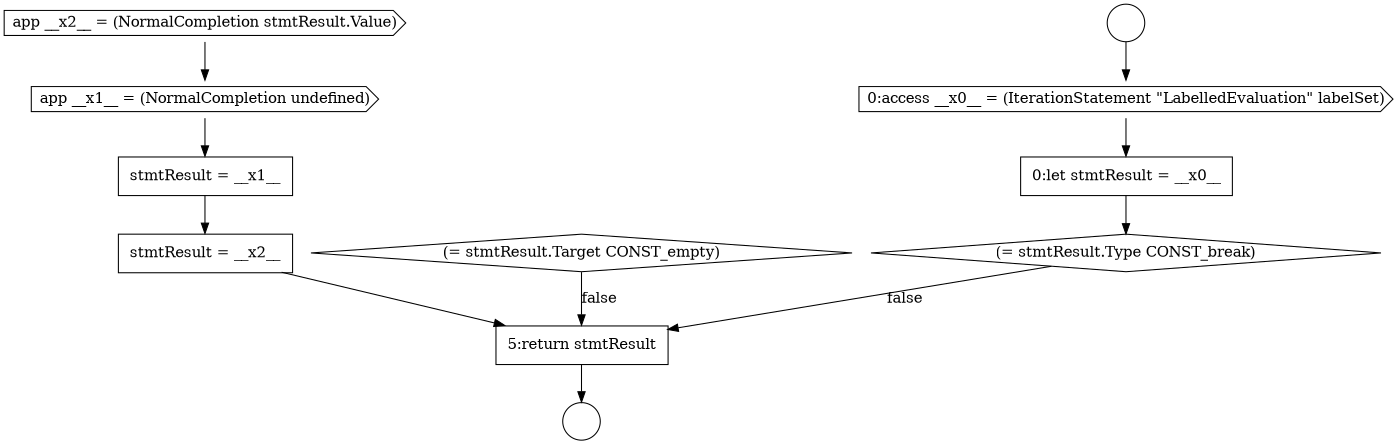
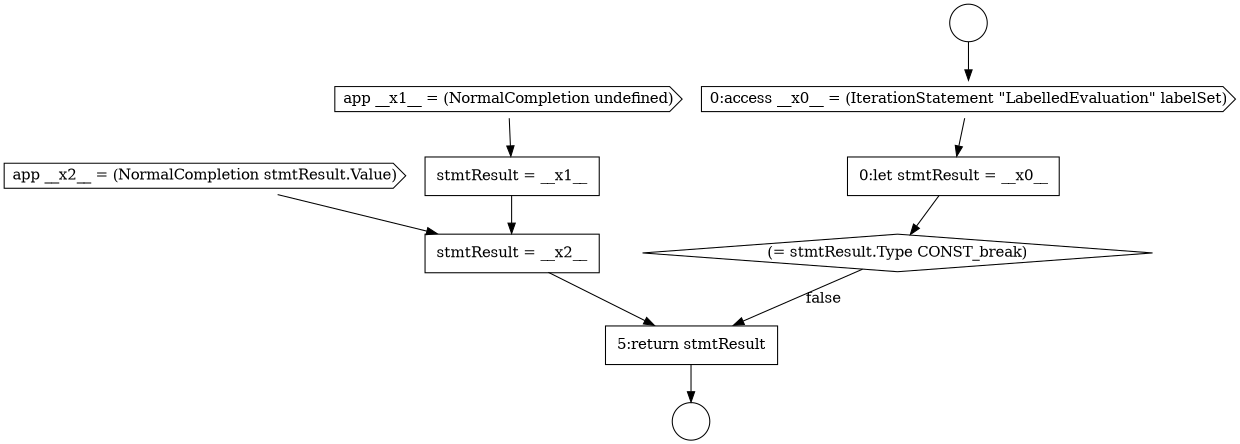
edge "app __x2__ = (NormalCompletion stmtResult.Value)" -> "app __x1__ = (NormalCompletion undefined)": now "app __x2__ = (NormalCompletion stmtResult.Value)" -> "stmtResult = __x2__"
node "(= stmtResult.Target CONST_empty)": removed
